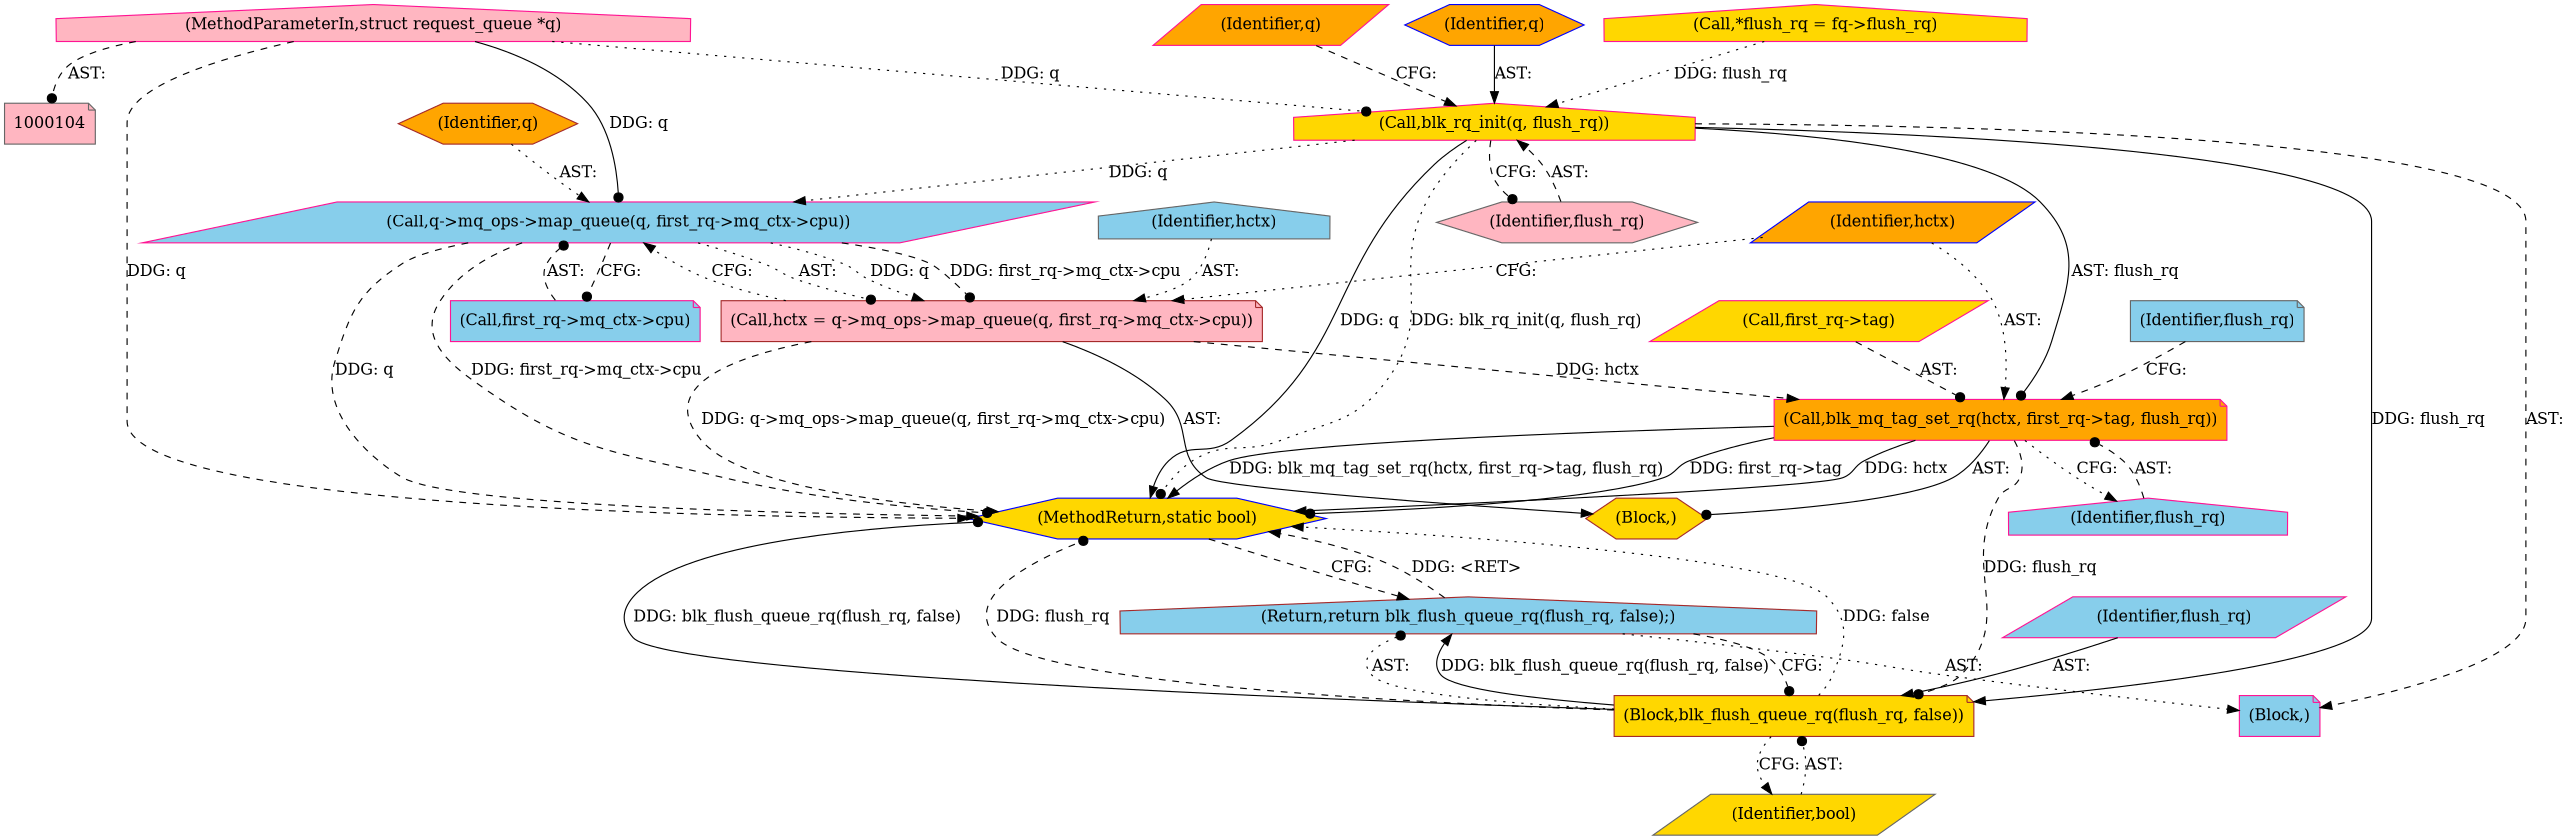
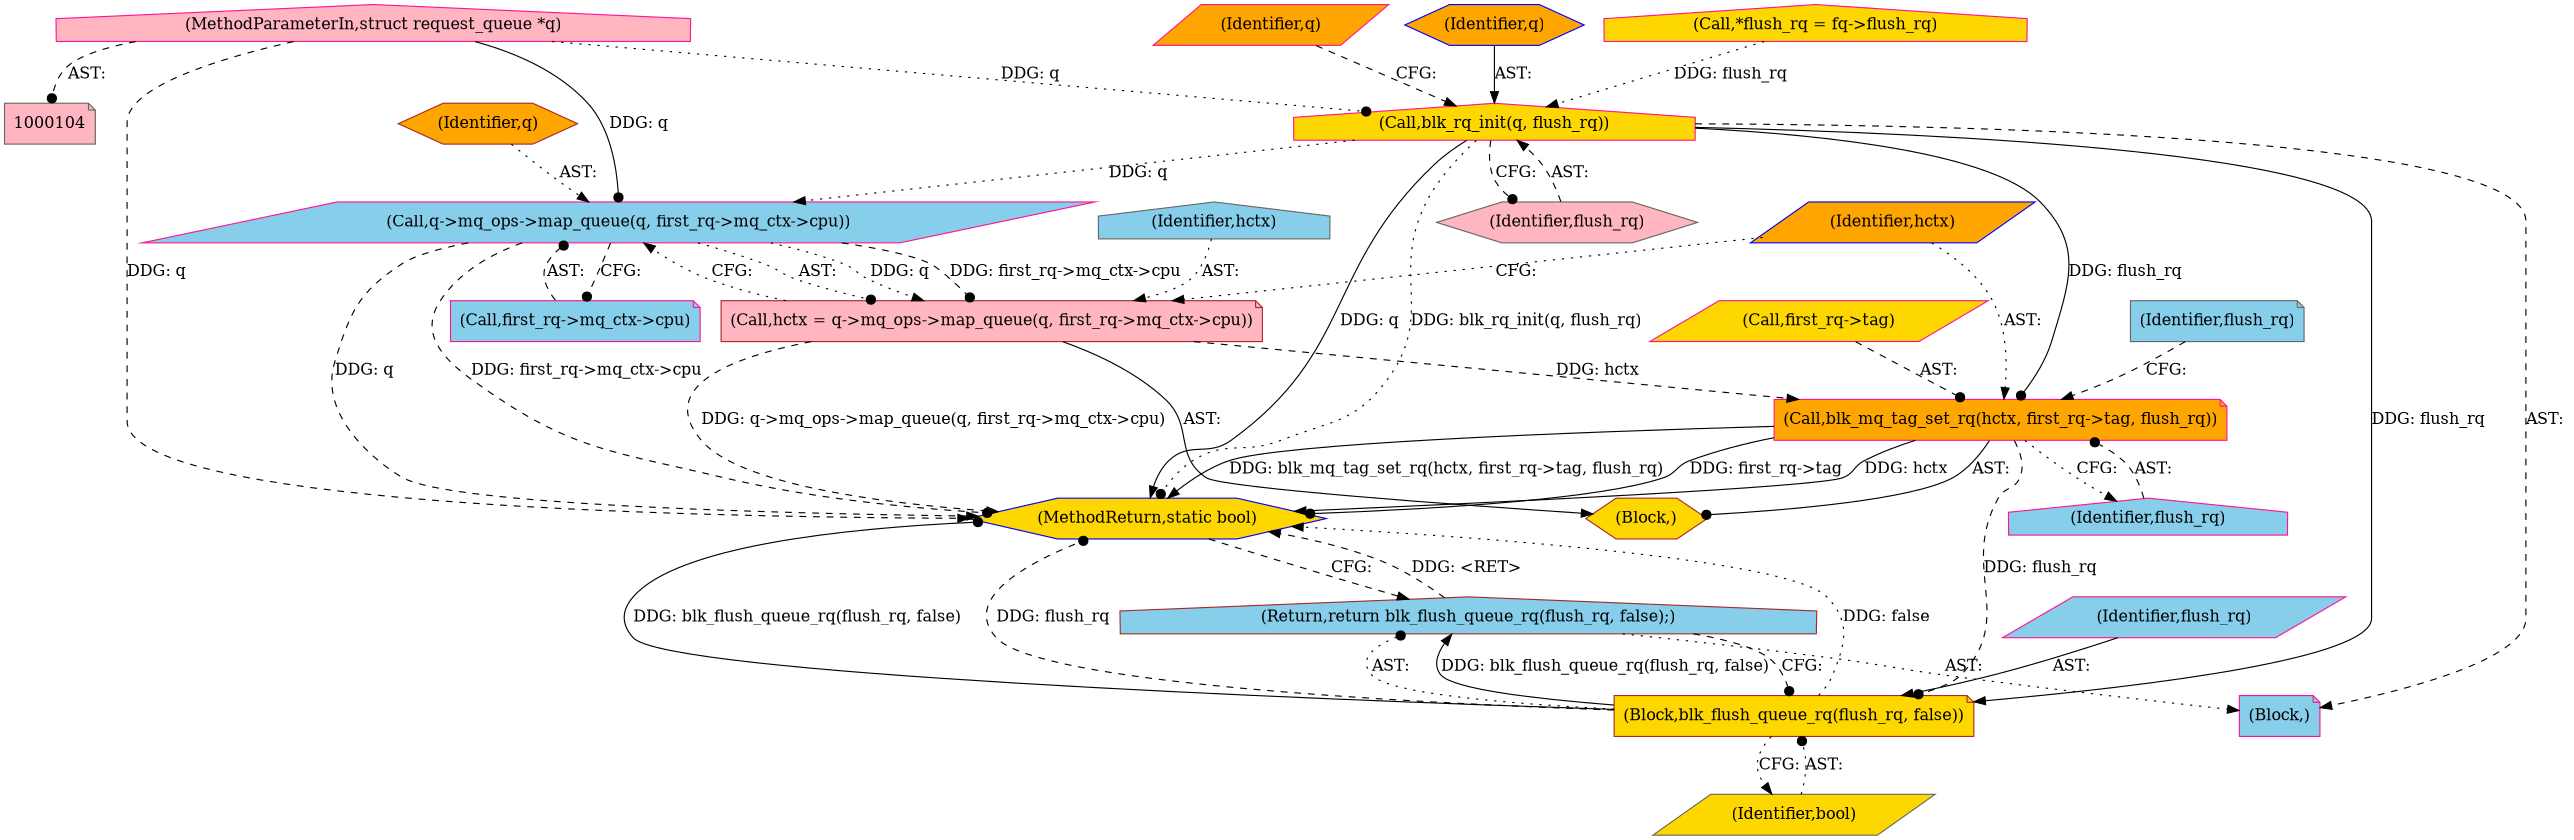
edge "(Call,blk_rq_init(q, flush_rq))" -> "(Call,blk_mq_tag_set_rq(hctx, first_rq->tag, flush_rq))": label "AST: flush_rq" -> "DDG: flush_rq"
